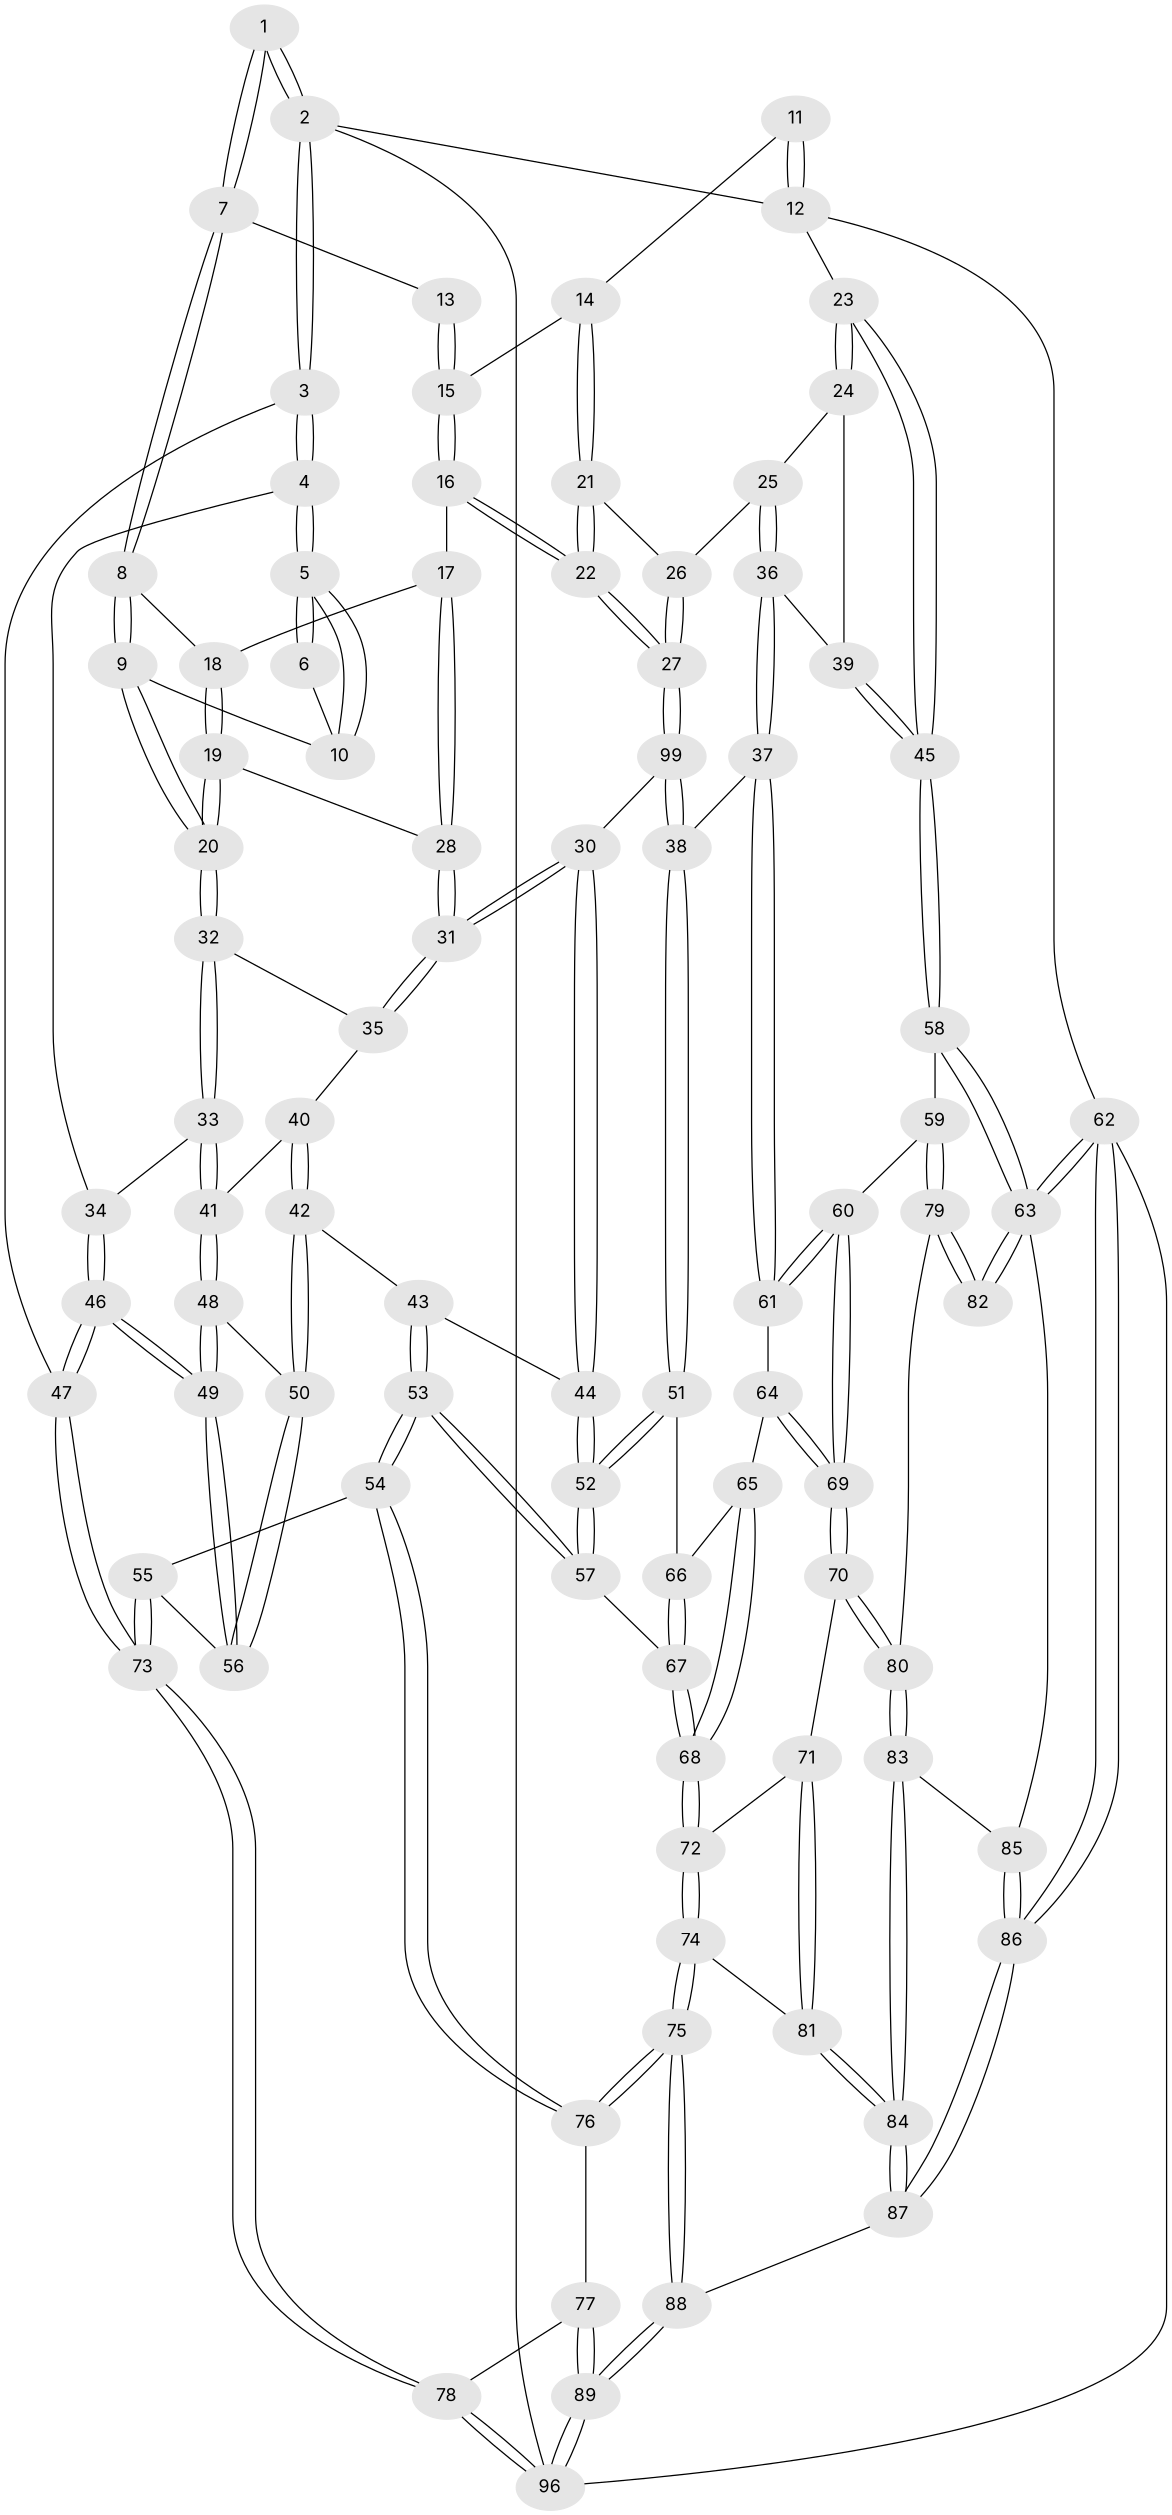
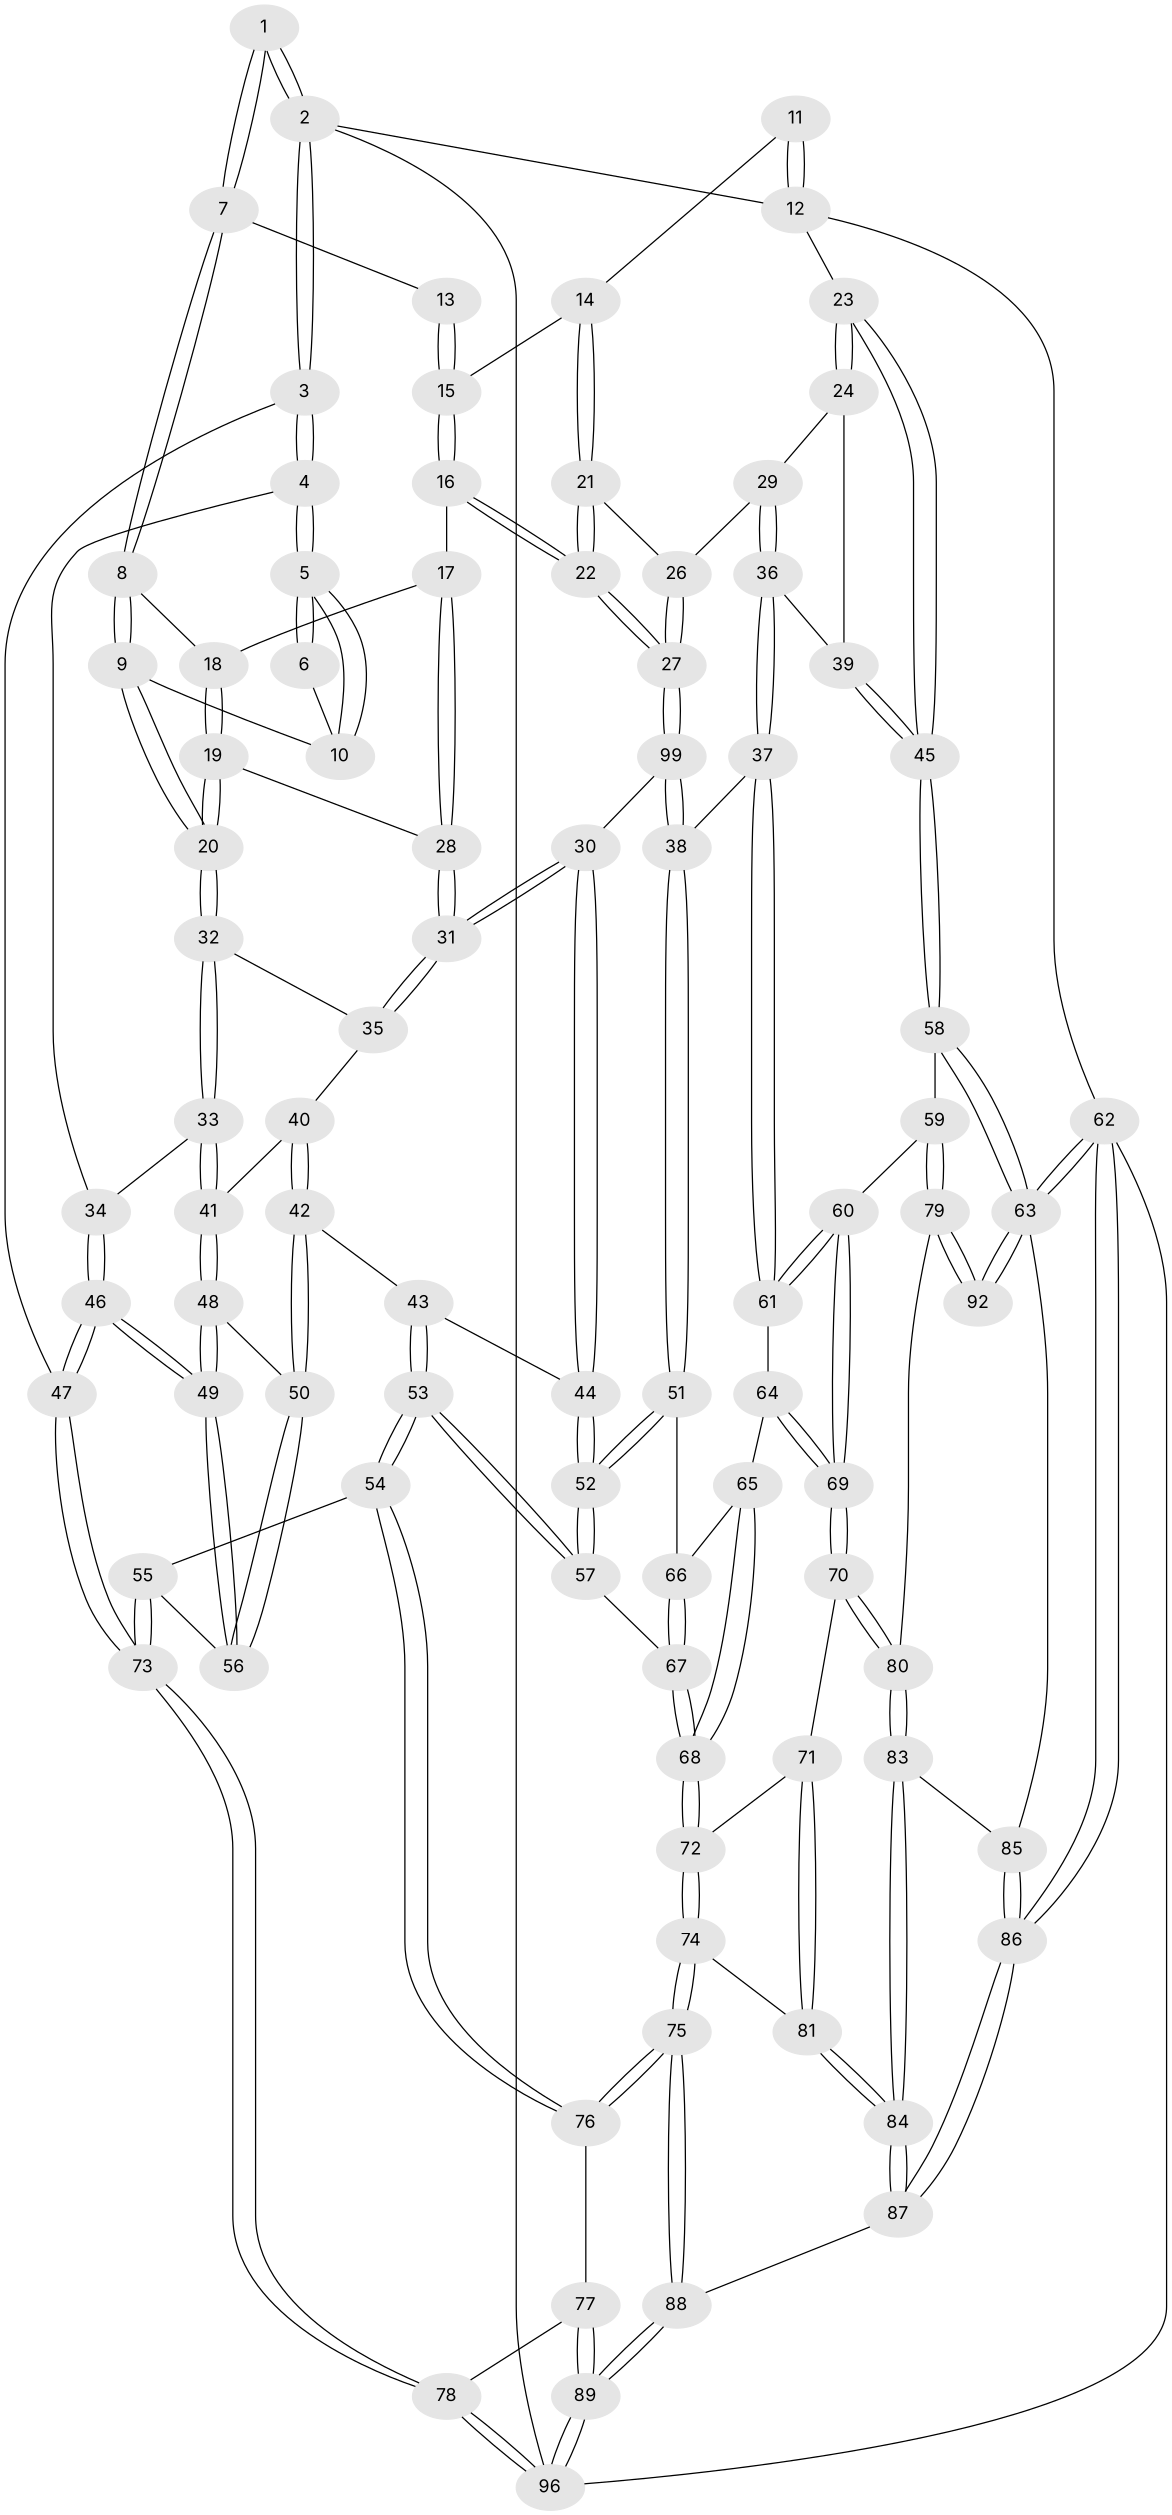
node "25": label "25" -> "29"
node "82": label "82" -> "92"
